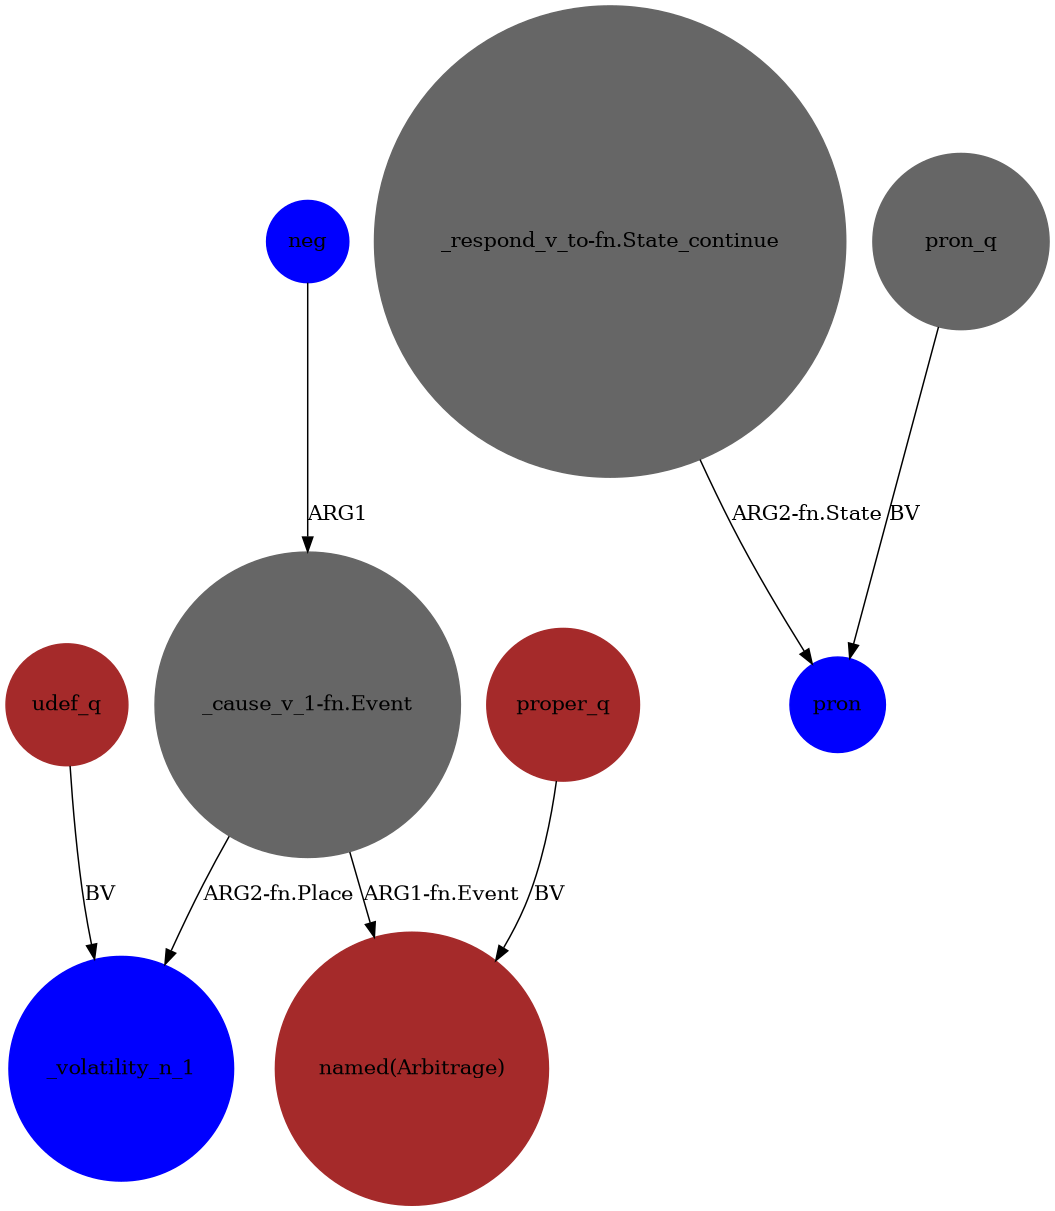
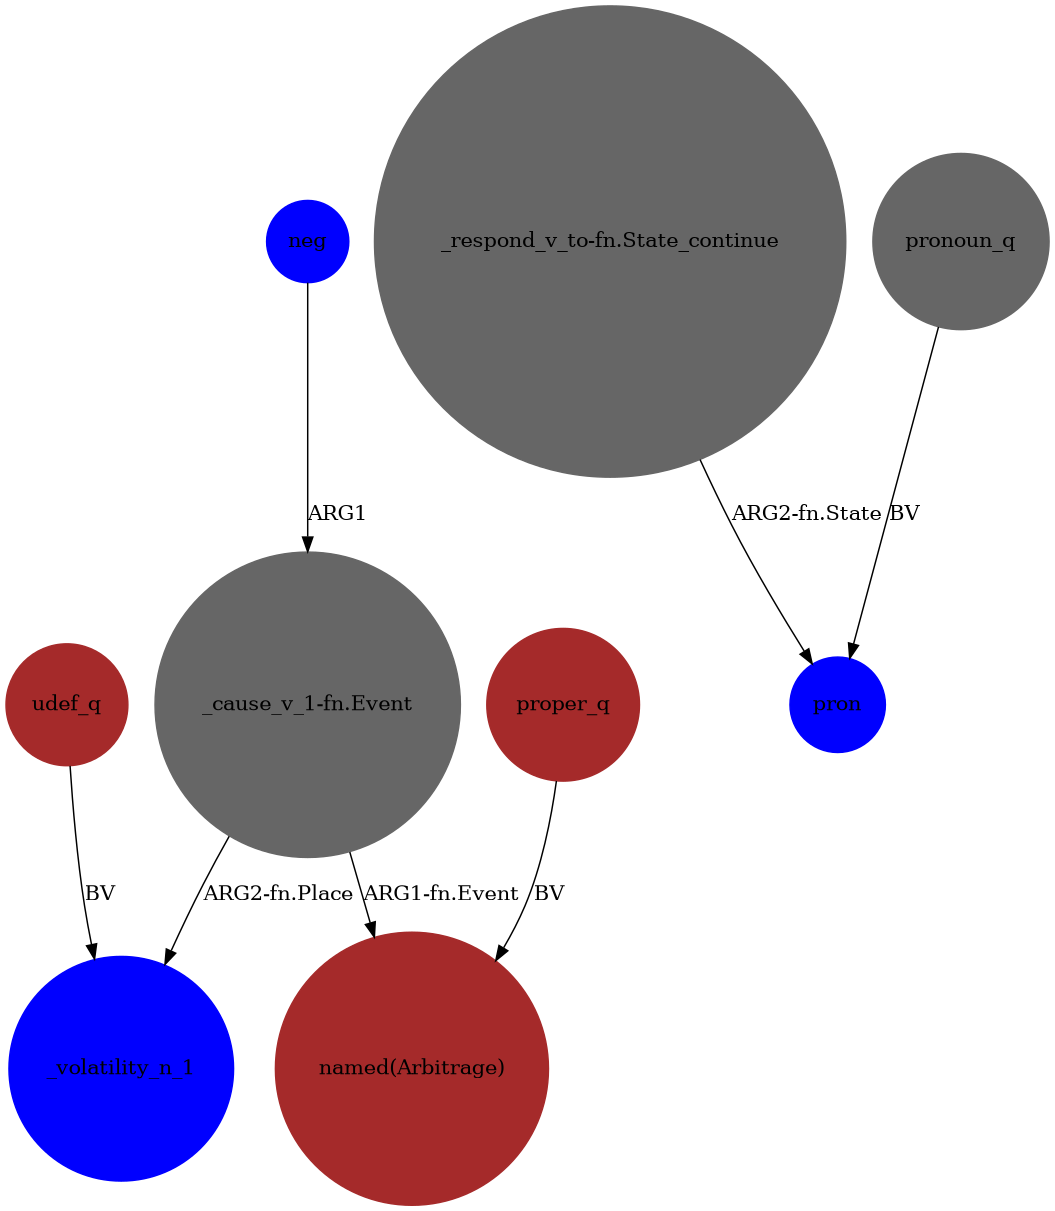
node "pron_q": label "pron_q" -> "pronoun_q"
